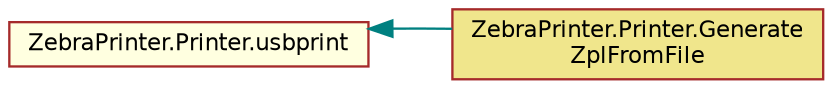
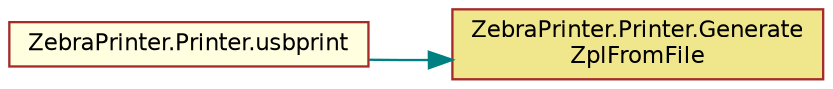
edge "ZebraPrinter.Printer.Generate ZplFromFile" -> "ZebraPrinter.Printer.usbprint": reversed
